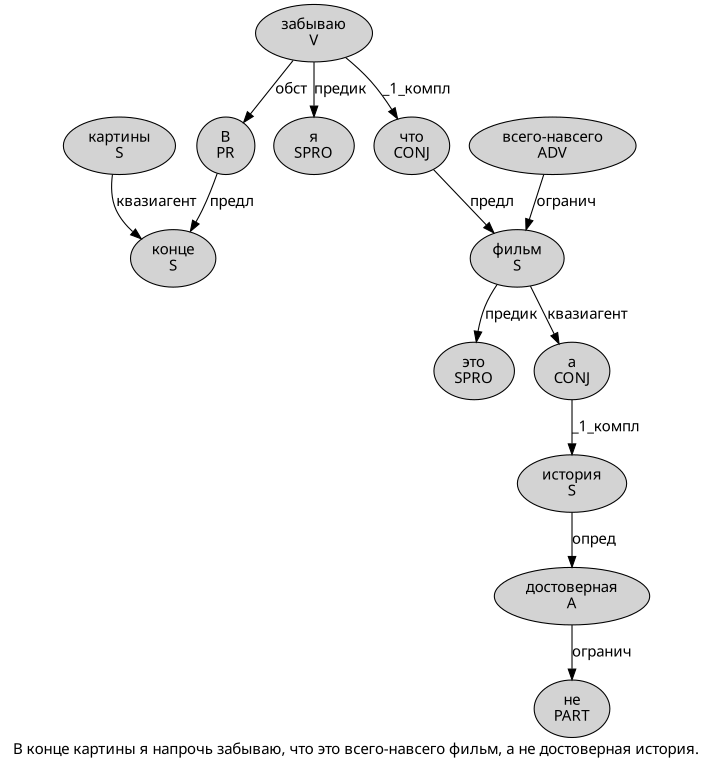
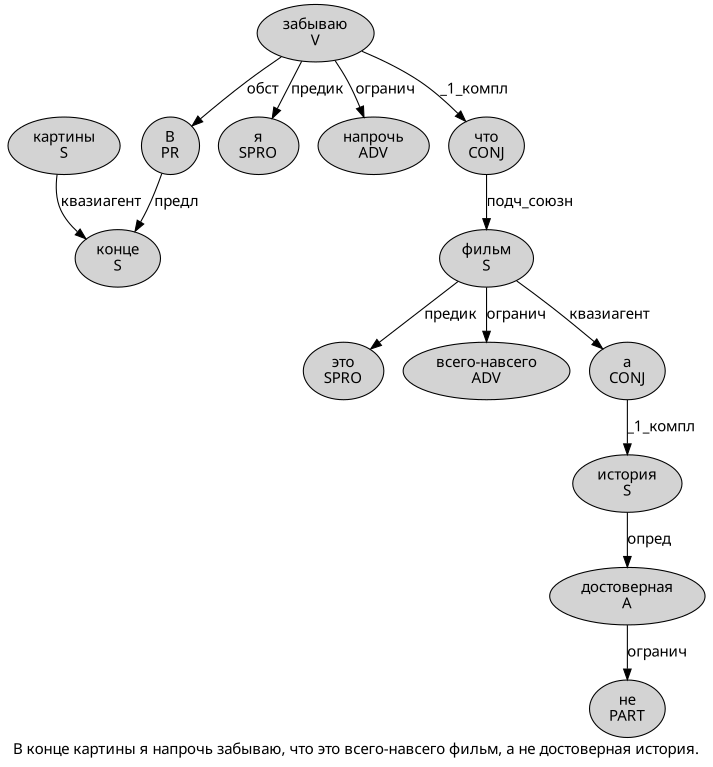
node "напрочь ADV": added
edge "всего-навсего ADV" -> "фильм S": reversed
edge "что CONJ" -> "фильм S": label "предл" -> "подч_союзн"
